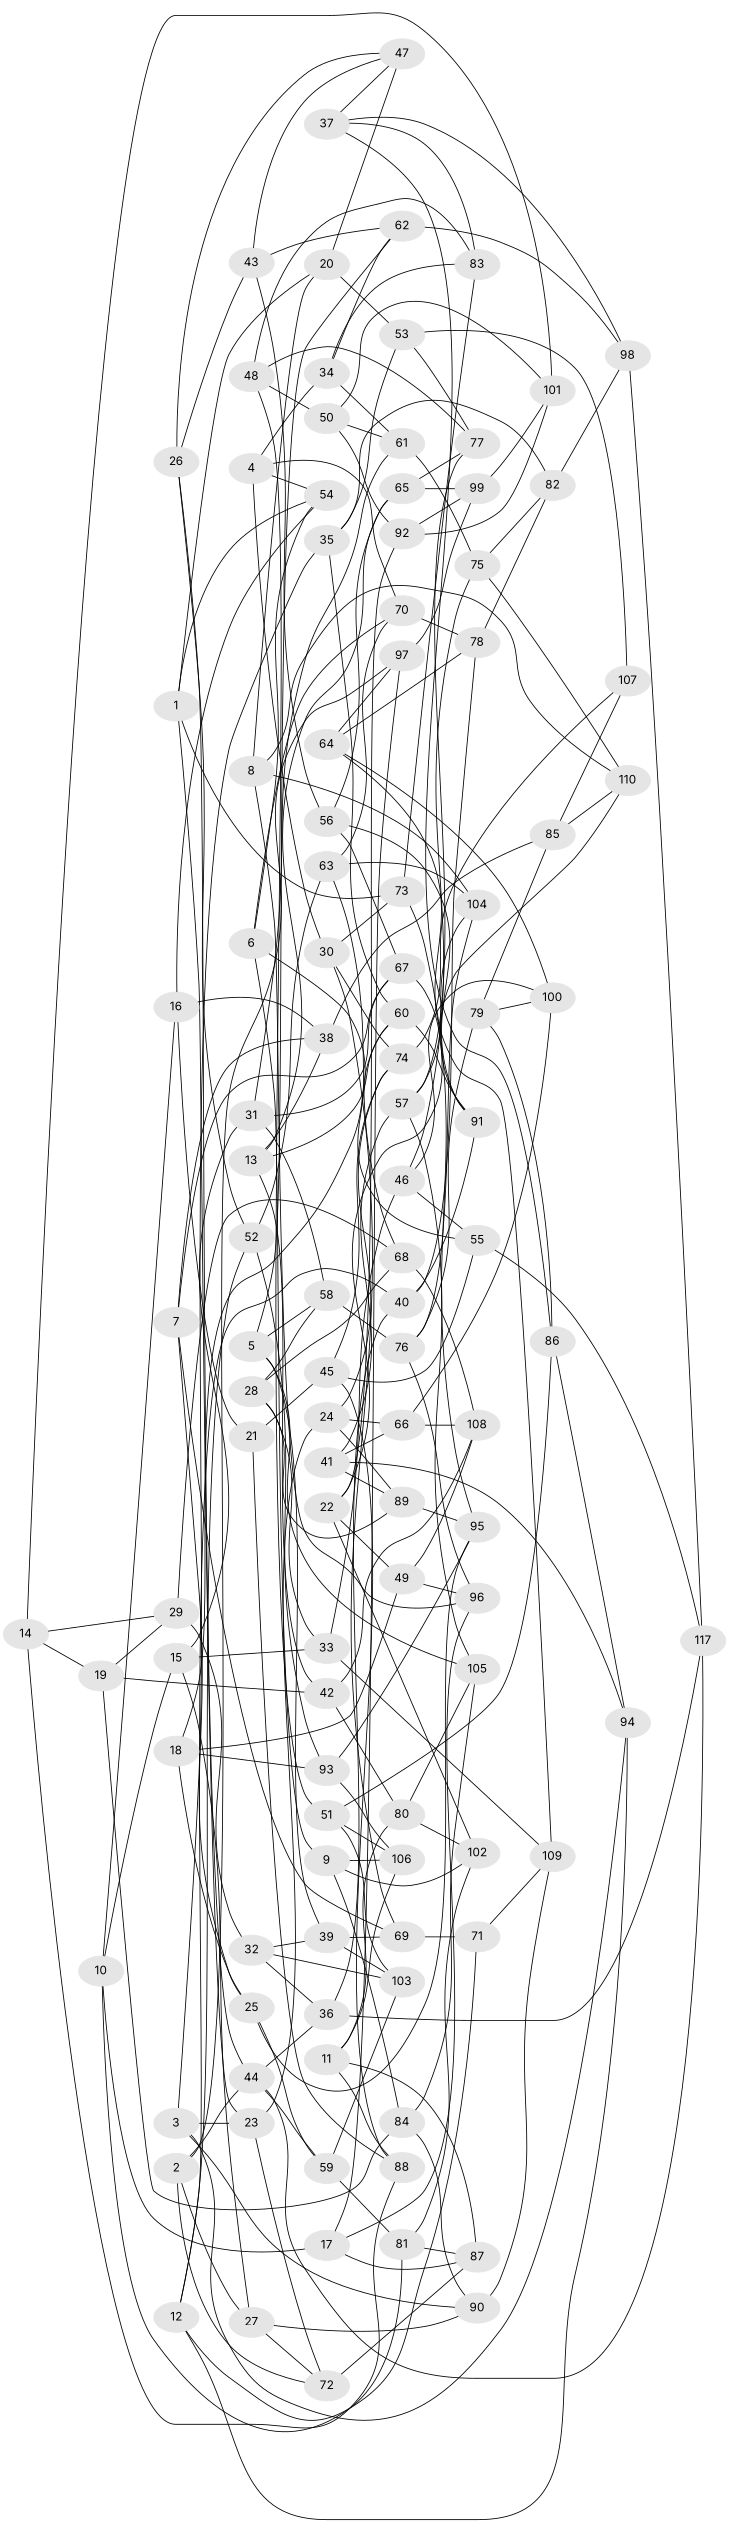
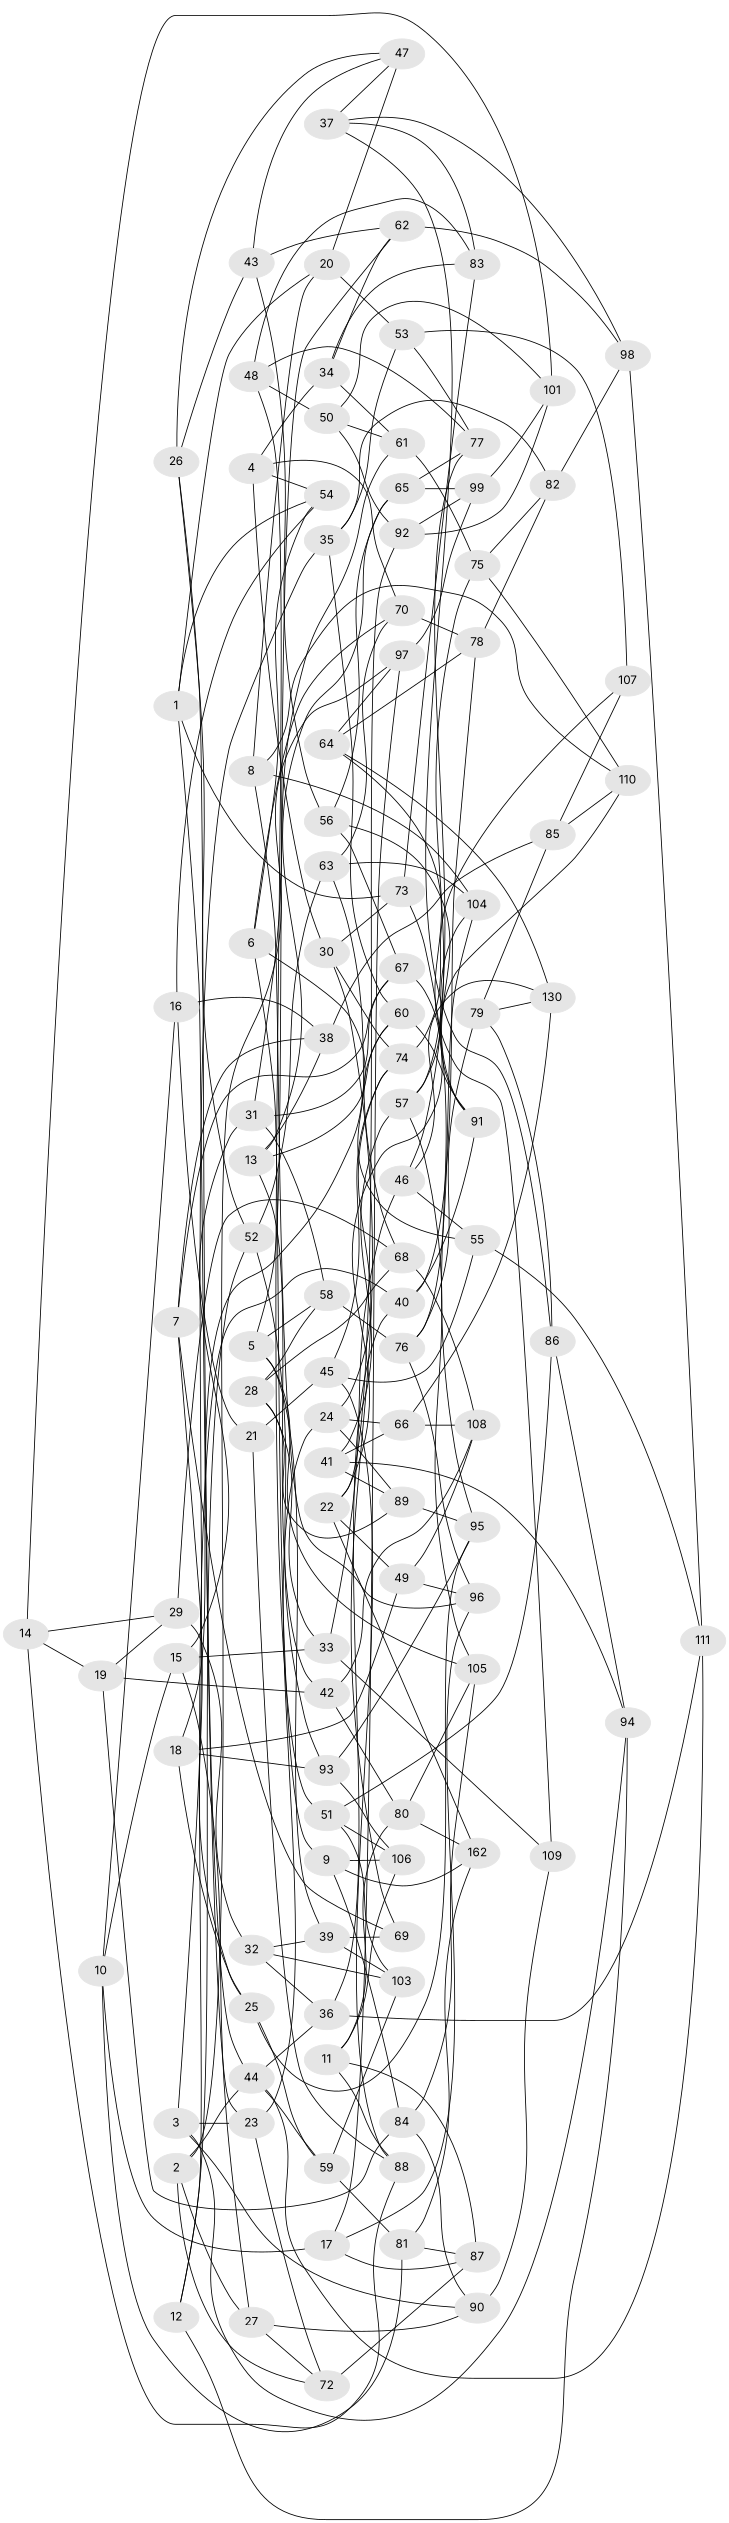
node "100": label "100" -> "130"
node "117": label "117" -> "111"
node "102": label "102" -> "162"
node "71": removed
